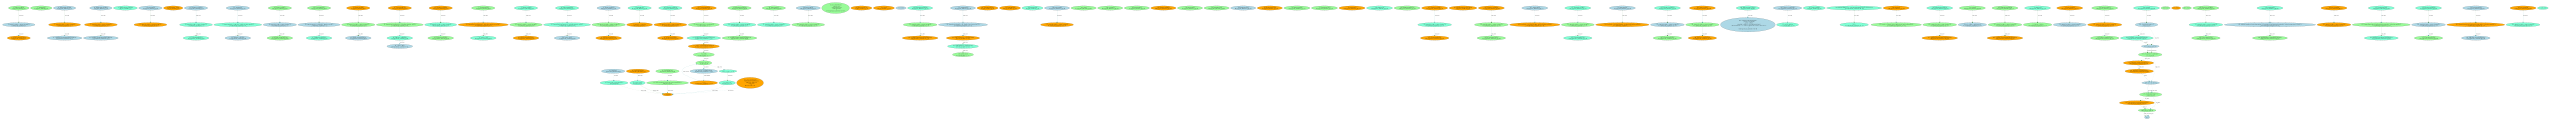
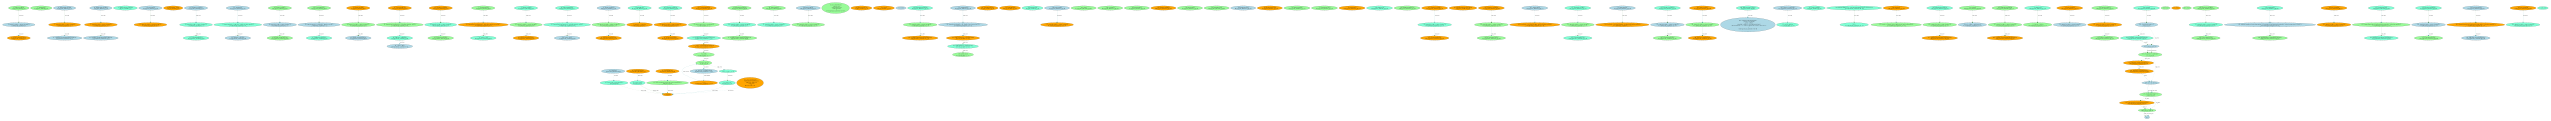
node "95_ isActiveOperator 630-function_definition-96-98": fillcolor palegreen -> orange
